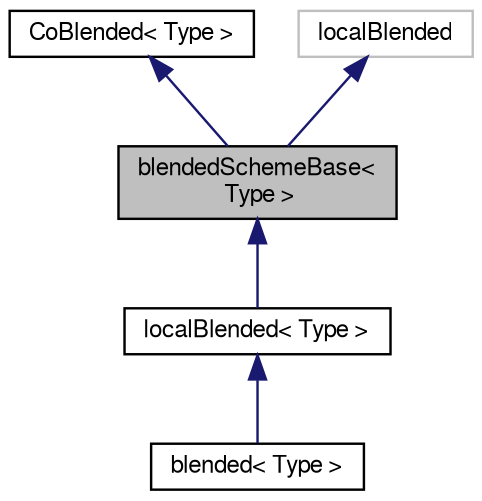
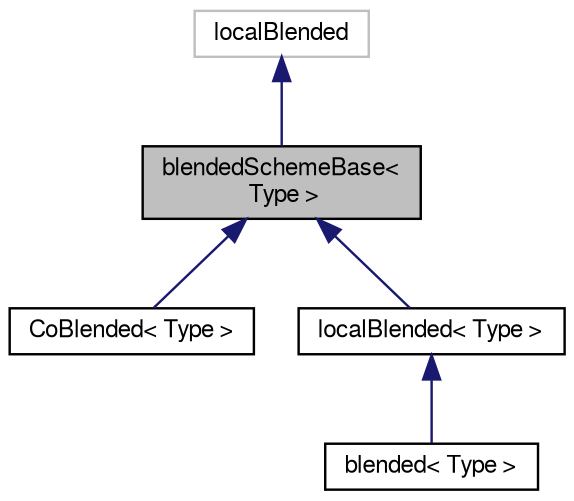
edge "blendedSchemeBase< Type >" -> "CoBlended< Type >": reversed
